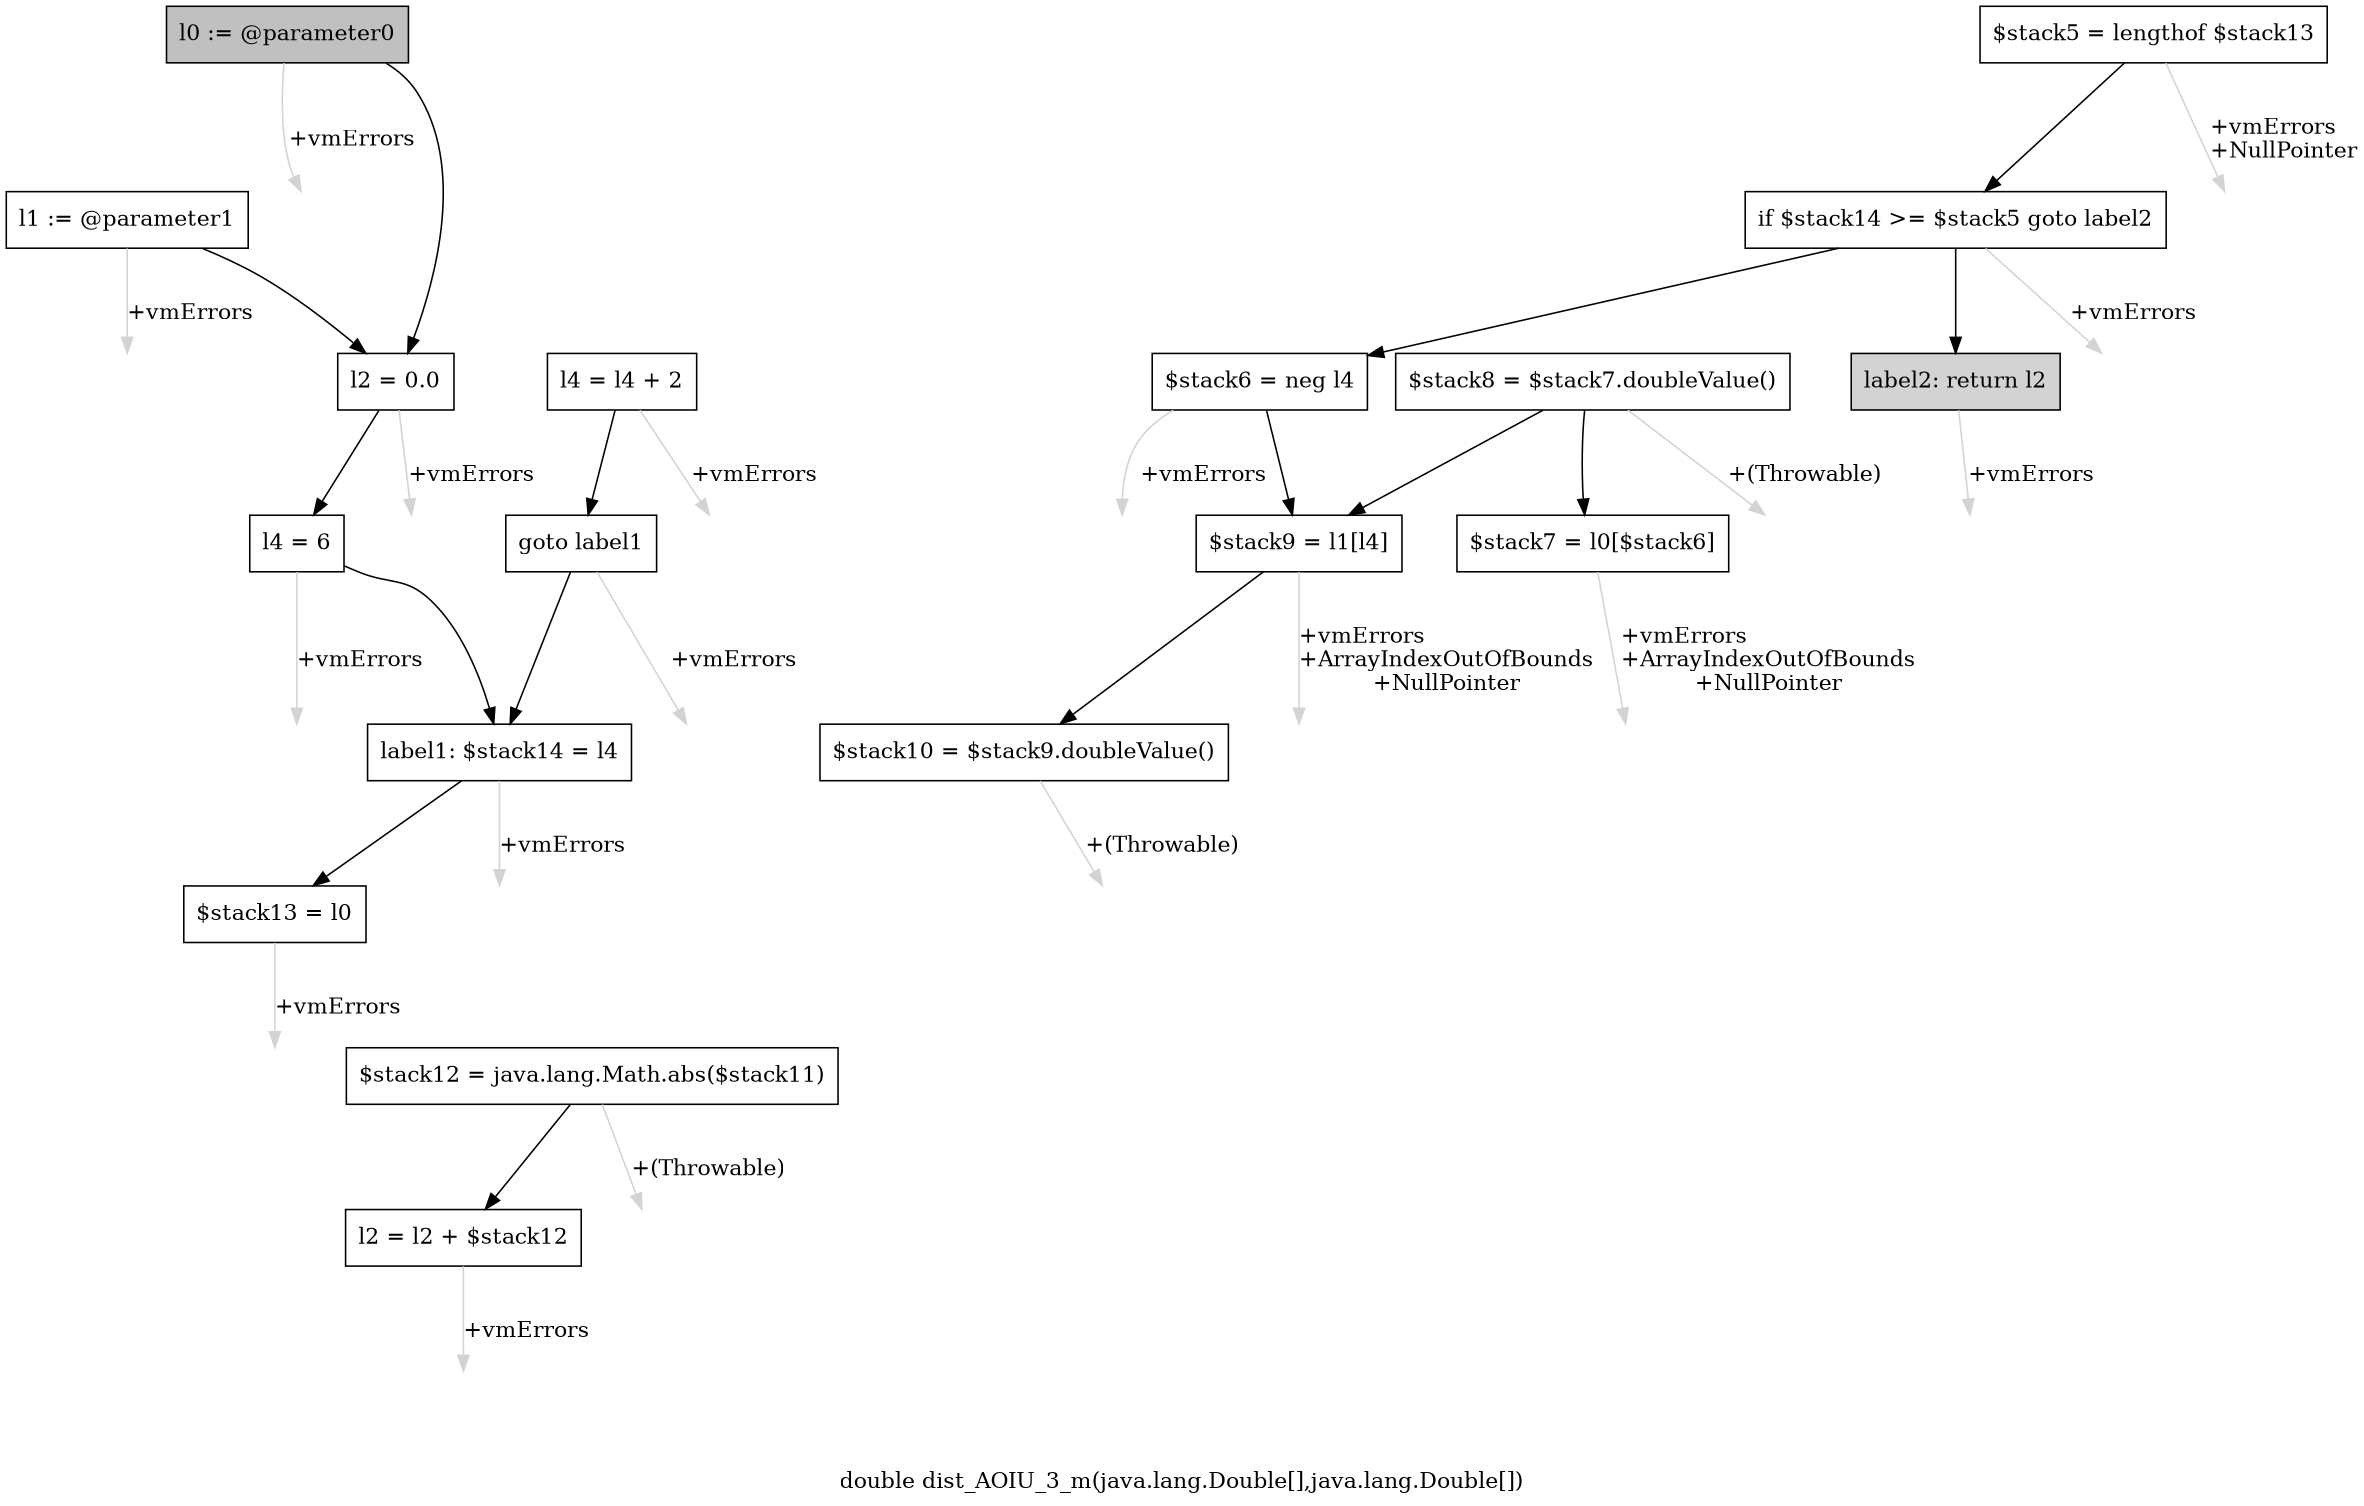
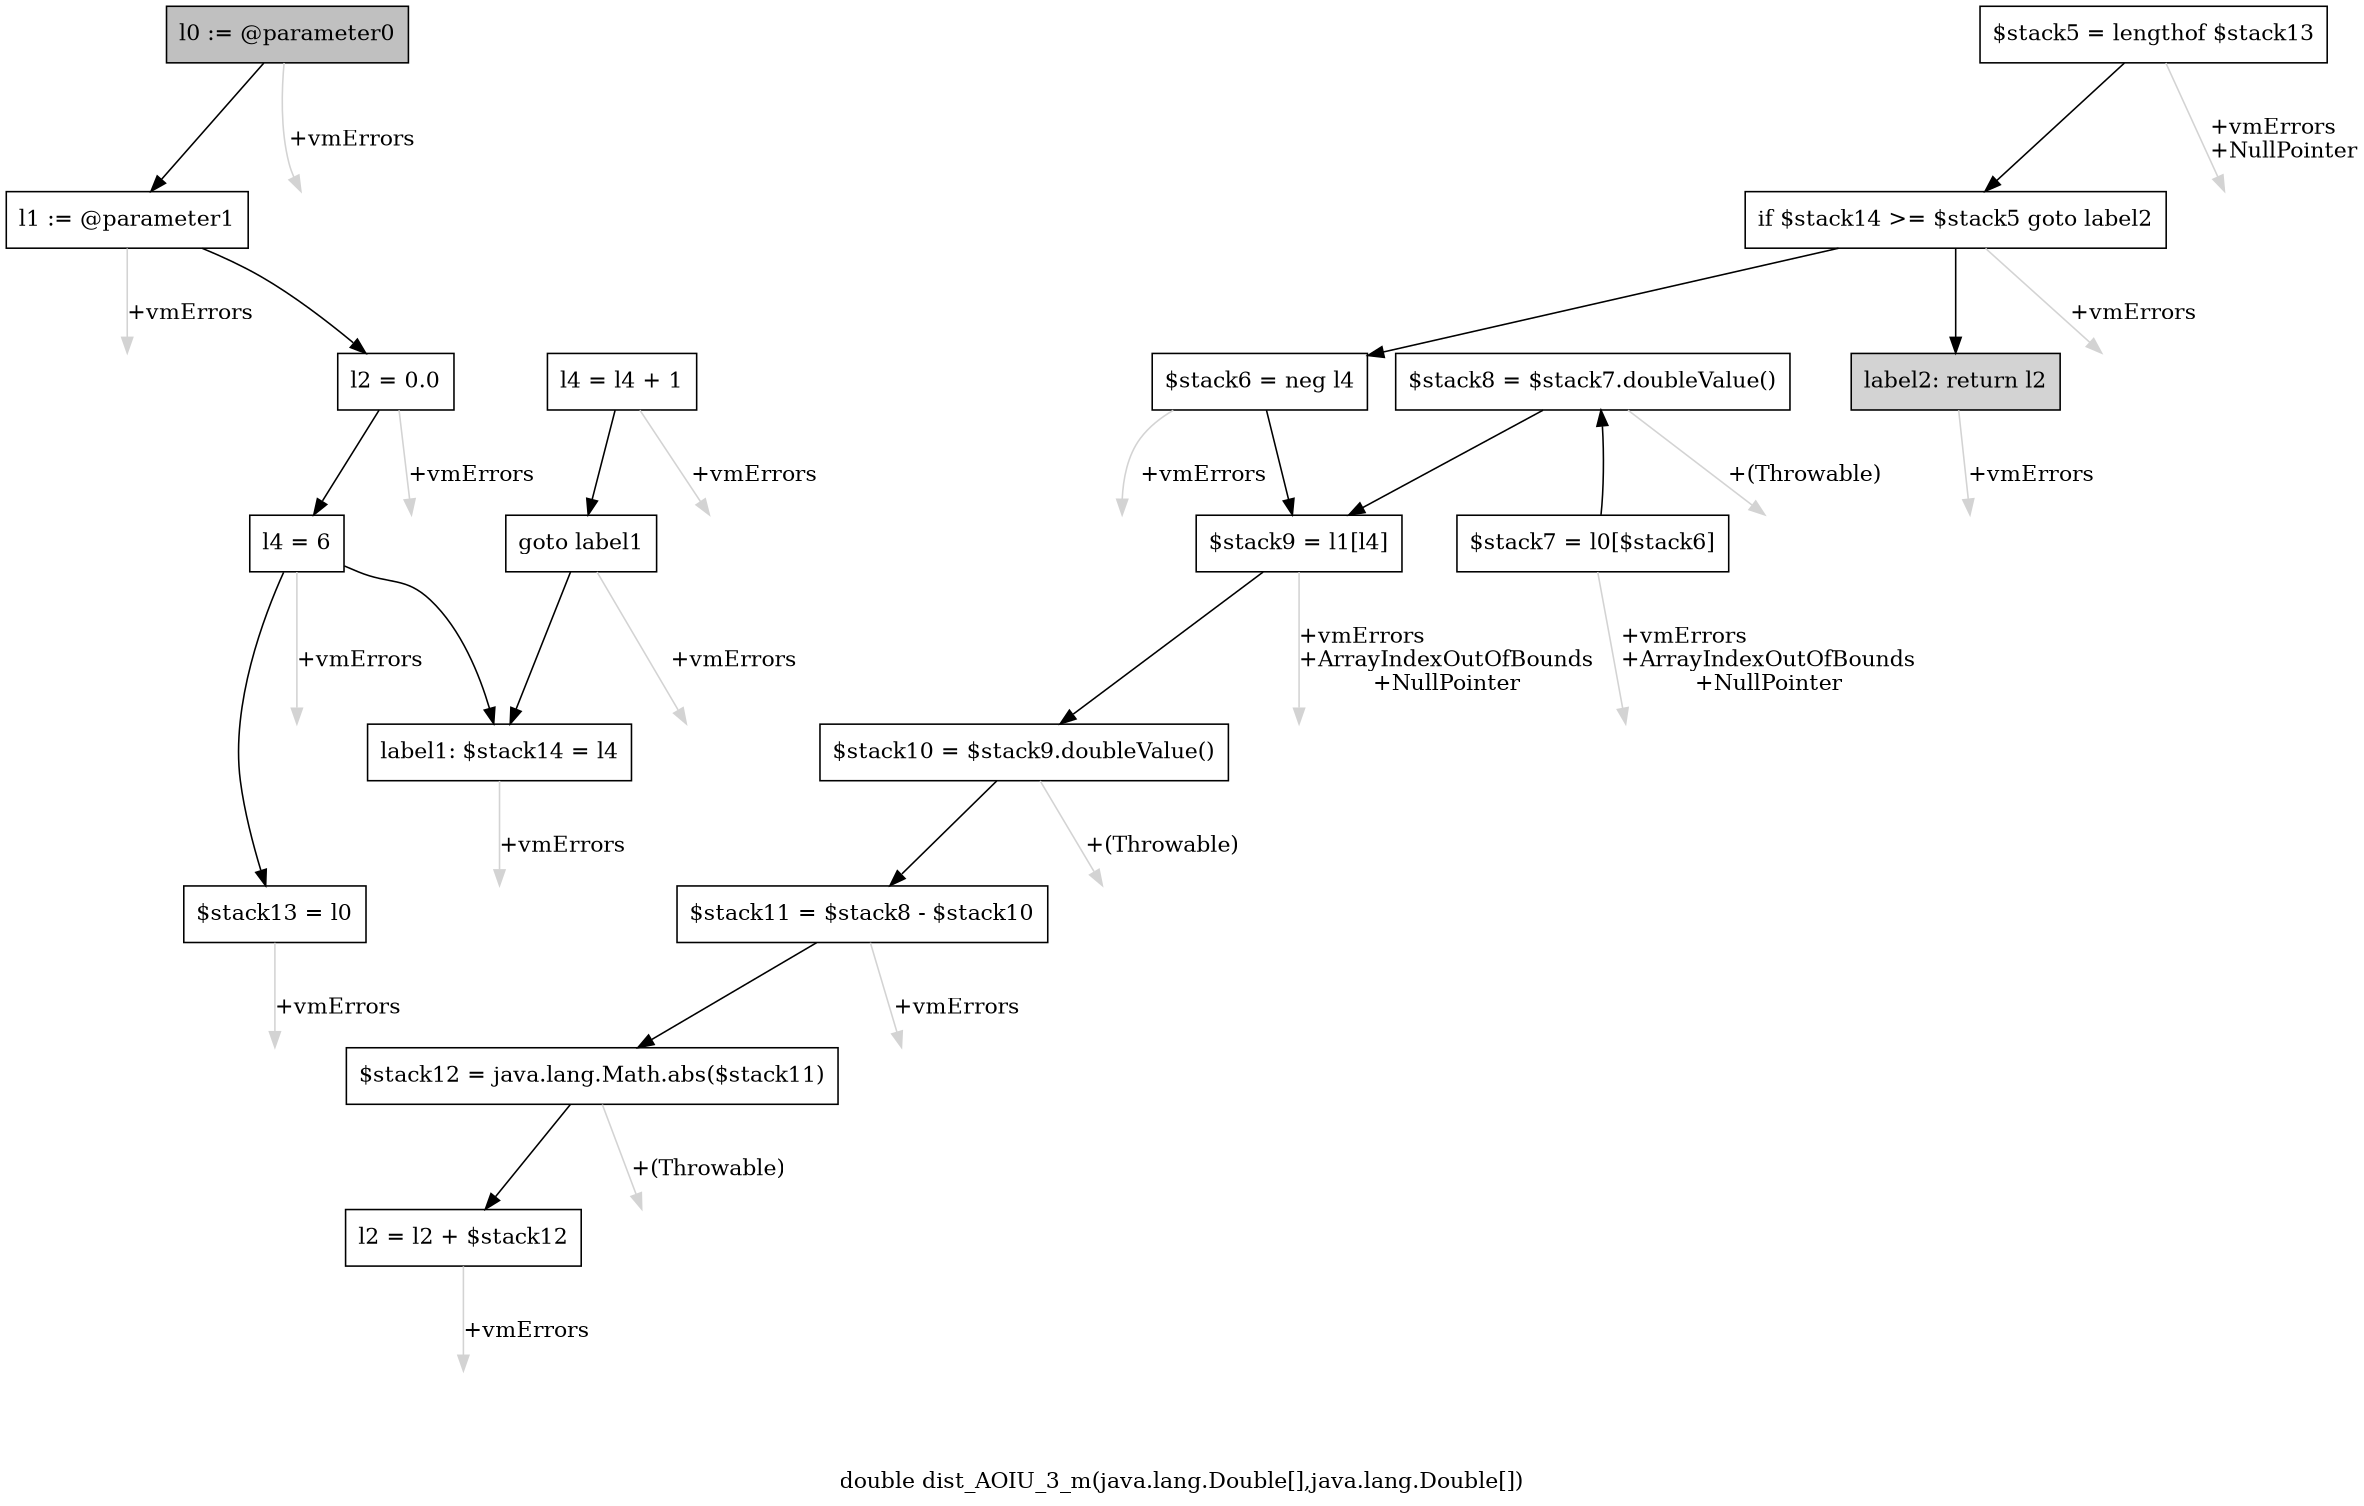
edge "l0 := @parameter0" -> "l2 = 0.0": now "l0 := @parameter0" -> "l1 := @parameter1"
node "l4 = l4 + 2": label "l4 = l4 + 2" -> "l4 = l4 + 1"
edge "$stack8 = $stack7.doubleValue()" -> "$stack7 = l0[$stack6]": reversed
edge "label1: $stack14 = l4" -> "$stack13 = l0": now "l4 = 6" -> "$stack13 = l0"
node "$stack11 = $stack8 - $stack10": added
